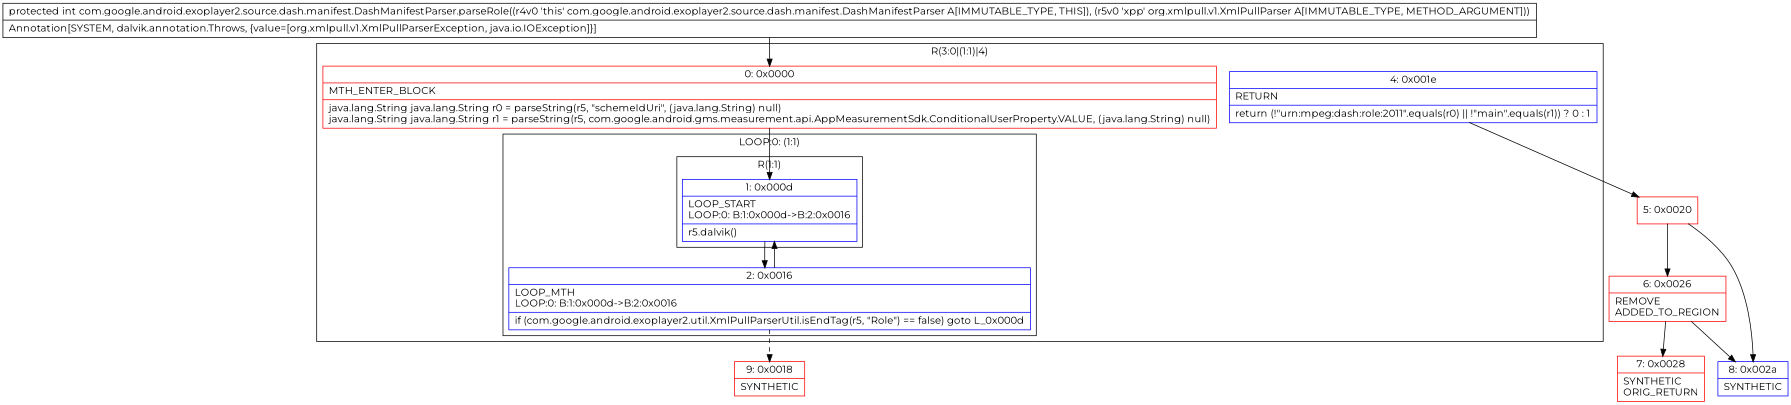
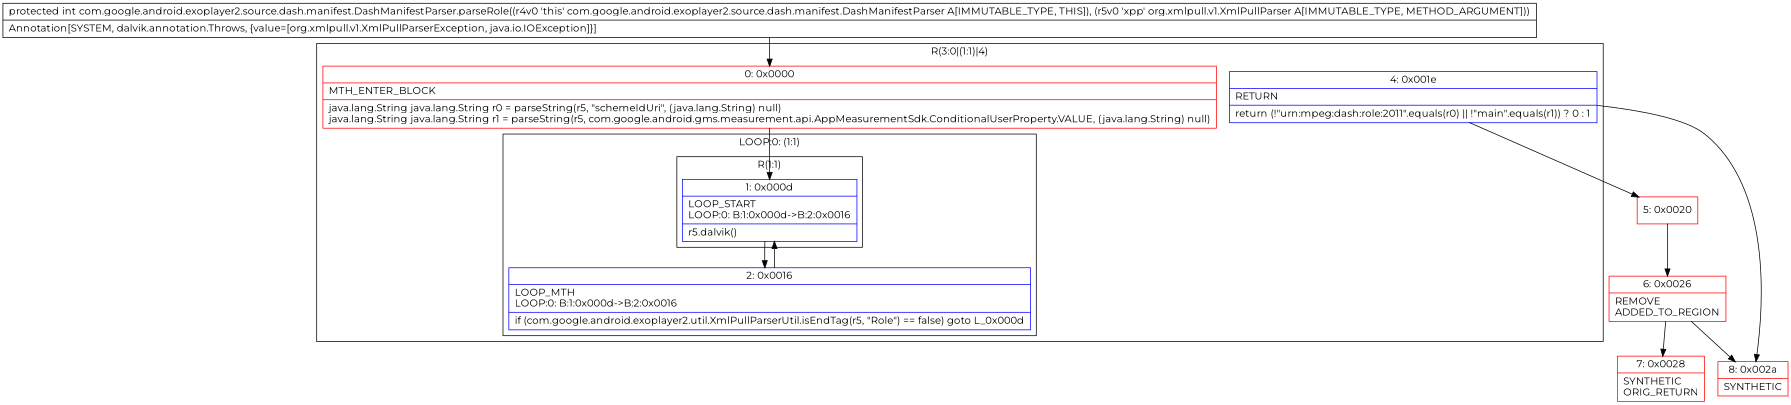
edge "5: 0x0020" -> "8: 0x002a": now "4: 0x001e" -> "8: 0x002a"
node "9: 0x0018": removed
node "8: 0x002a": color blue -> red
